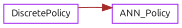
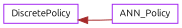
edge "DiscretePolicy" -> "ANN_Policy": reversed
